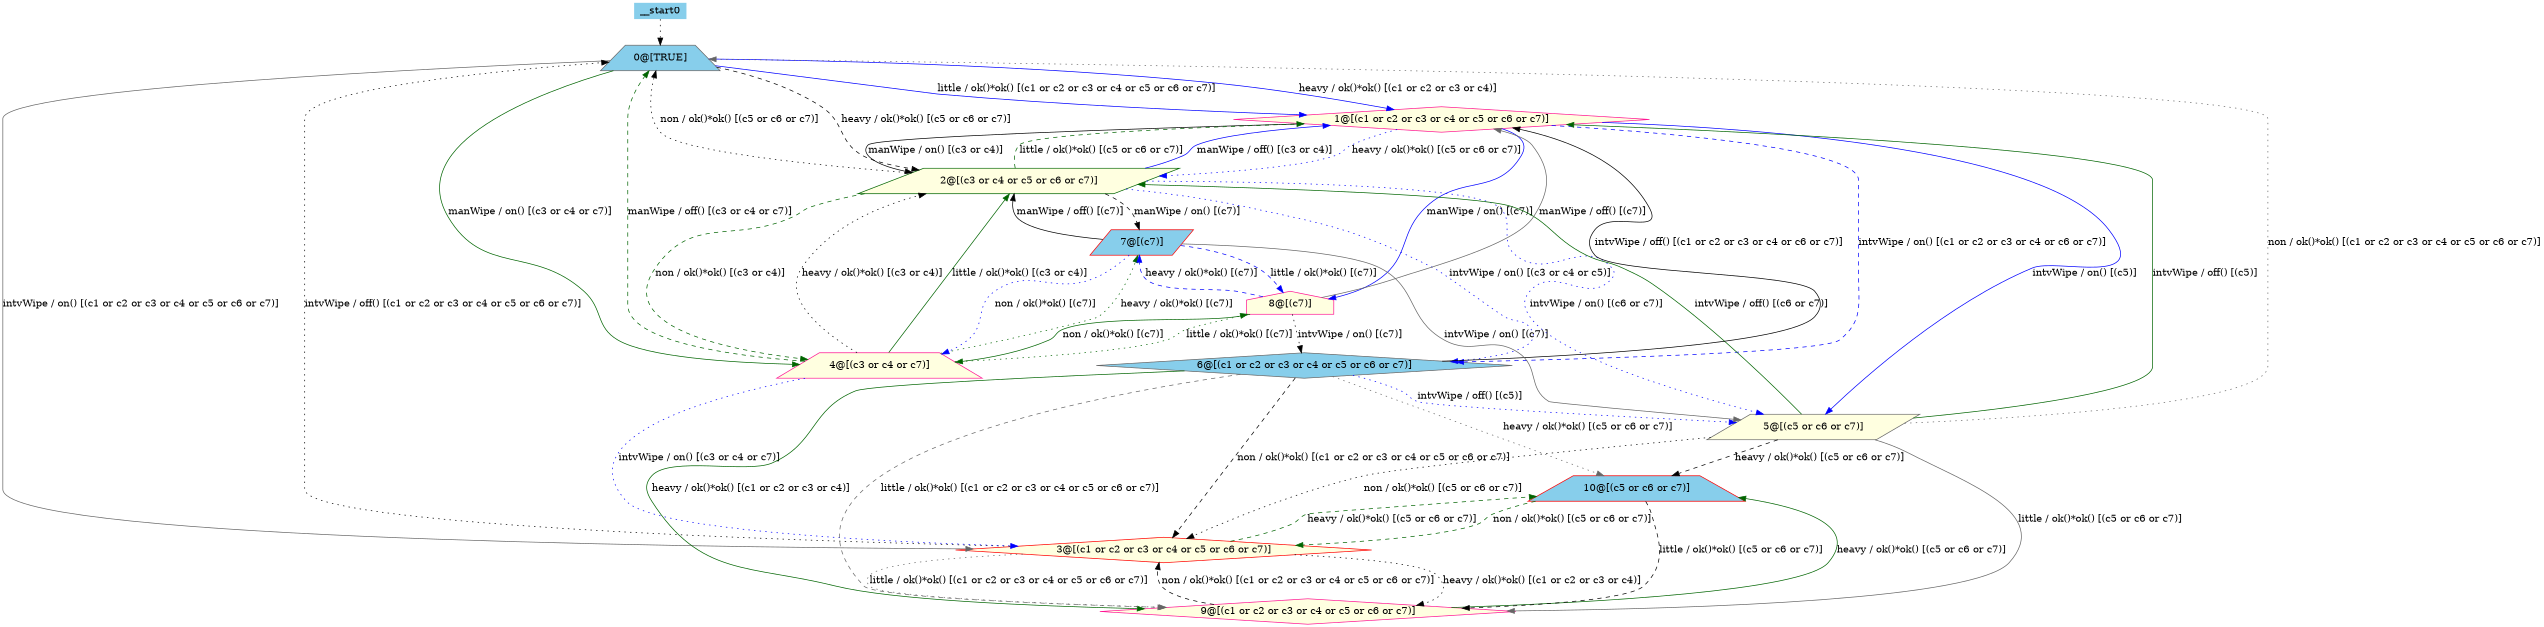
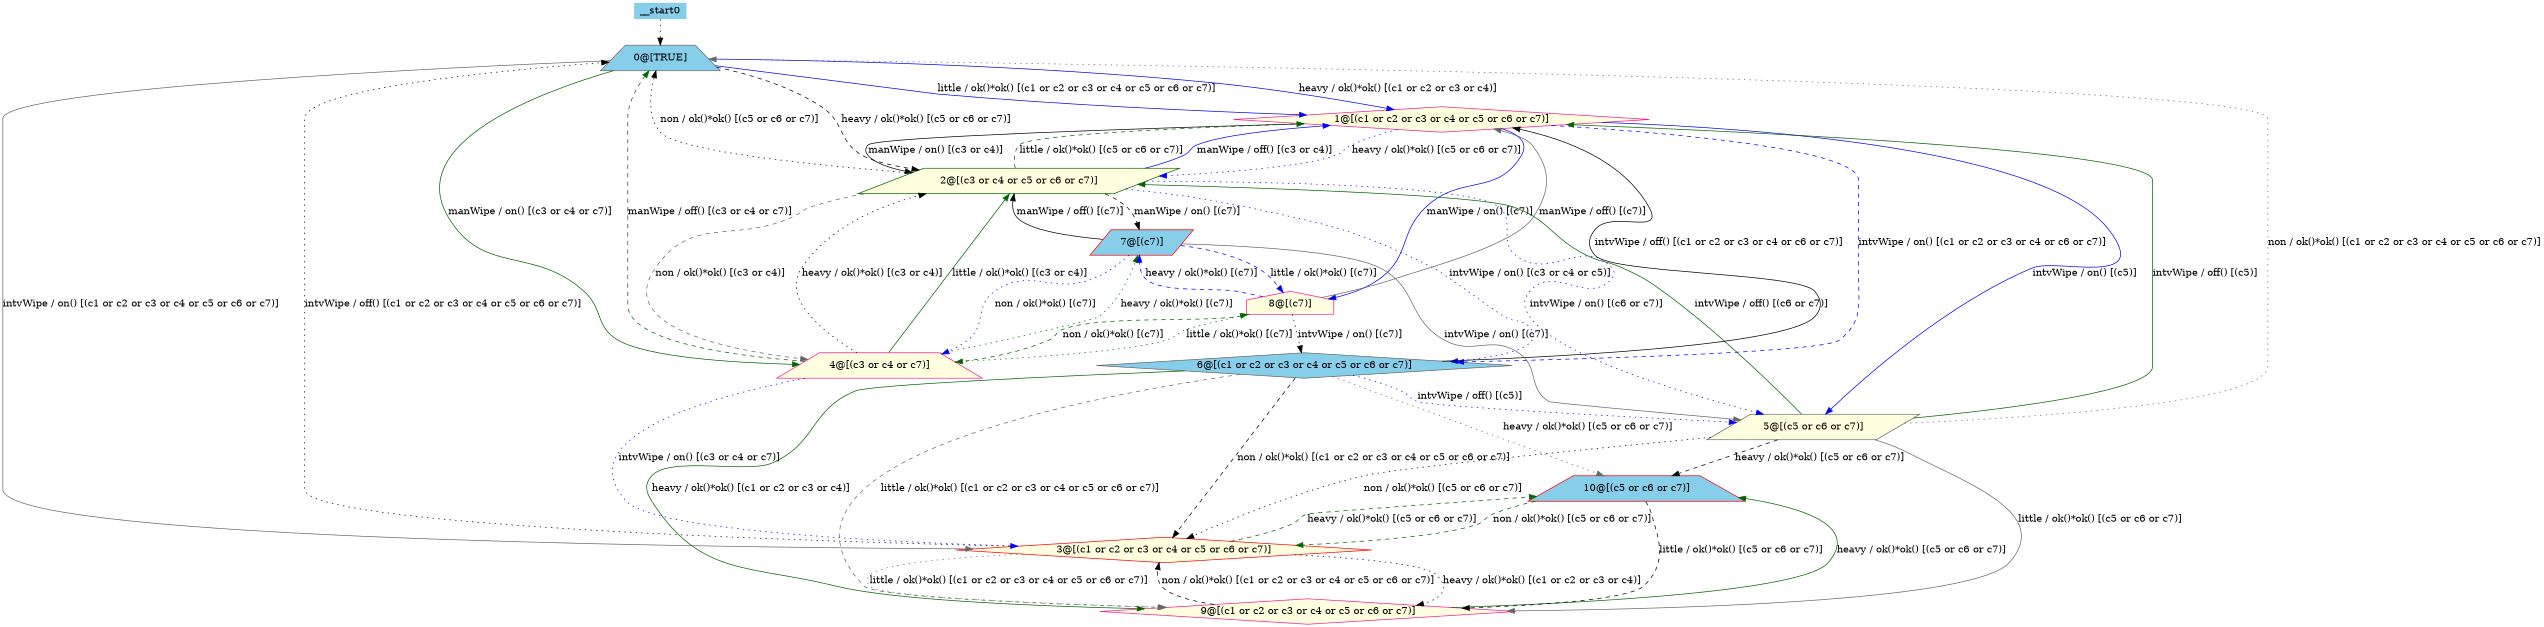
edge "2@[(c3 or c4 or c5 or c6 or c7)]" -> "4@[(c3 or c4 or c7)]": color darkgreen -> gray40
edge "8@[(c7)]" -> "4@[(c3 or c4 or c7)]": style solid -> dashed
